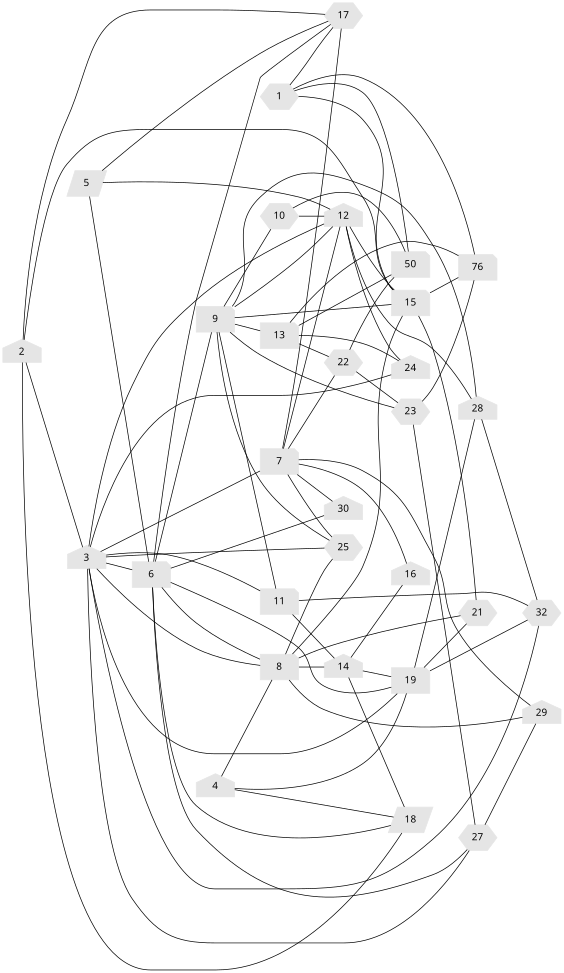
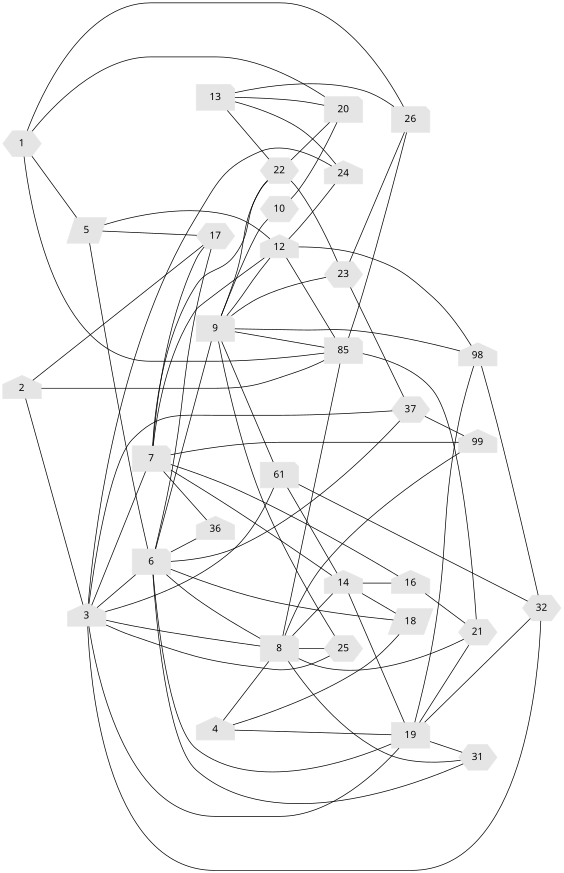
edge "17" -- "1": now "5" -- "1"
edge "10" -- "12": removed
node "50": label "50" -> "20"
node "76": label "76" -> "26"
node "15": label "15" -> "85"
edge "9" -- "13": now "9" -- "22"
edge "12" -- "3": removed
node "28": label "28" -> "98"
edge "7" -- "25": now "7" -- "14"
node "30": label "30" -> "36"
node "11": label "11" -> "61"
edge "16" -- "21": added
node "29": label "29" -> "99"
node "31": added
edge "2" -- "18": removed
node "27": label "27" -> "37"
